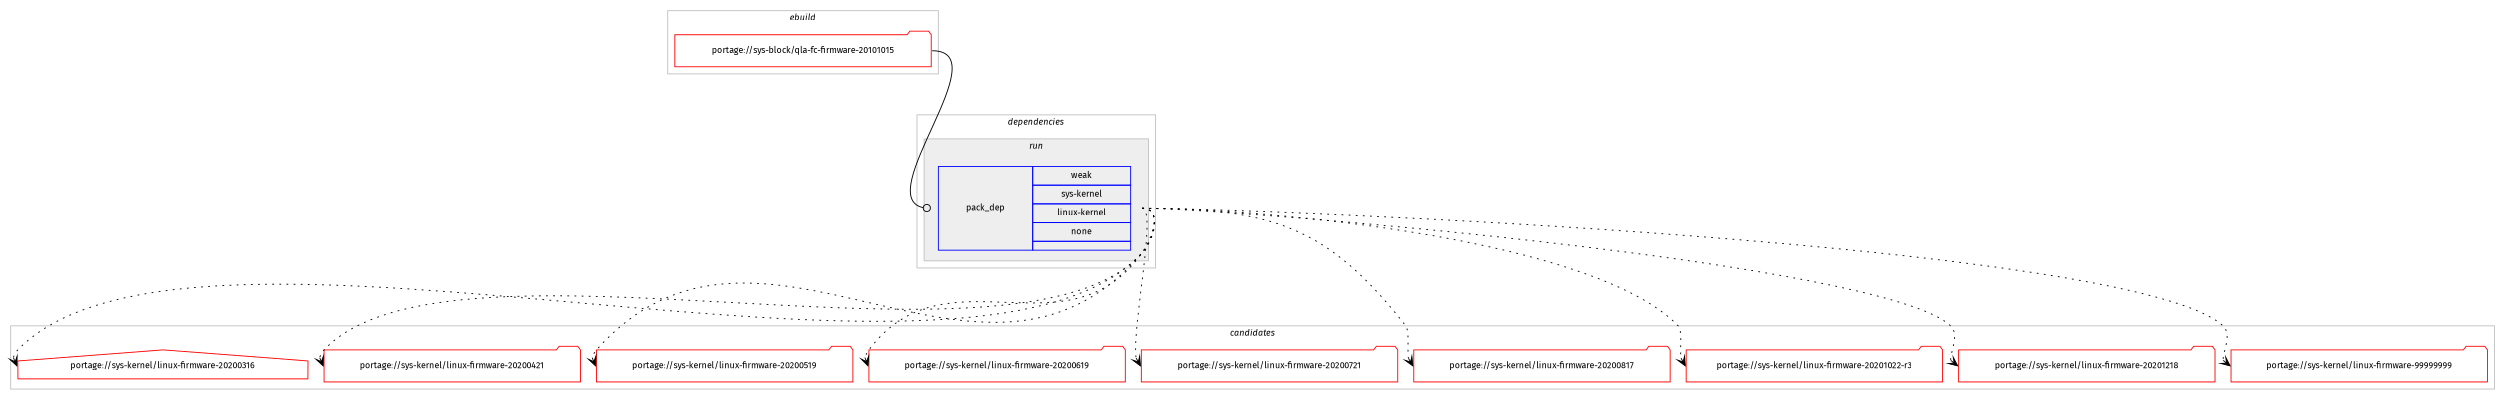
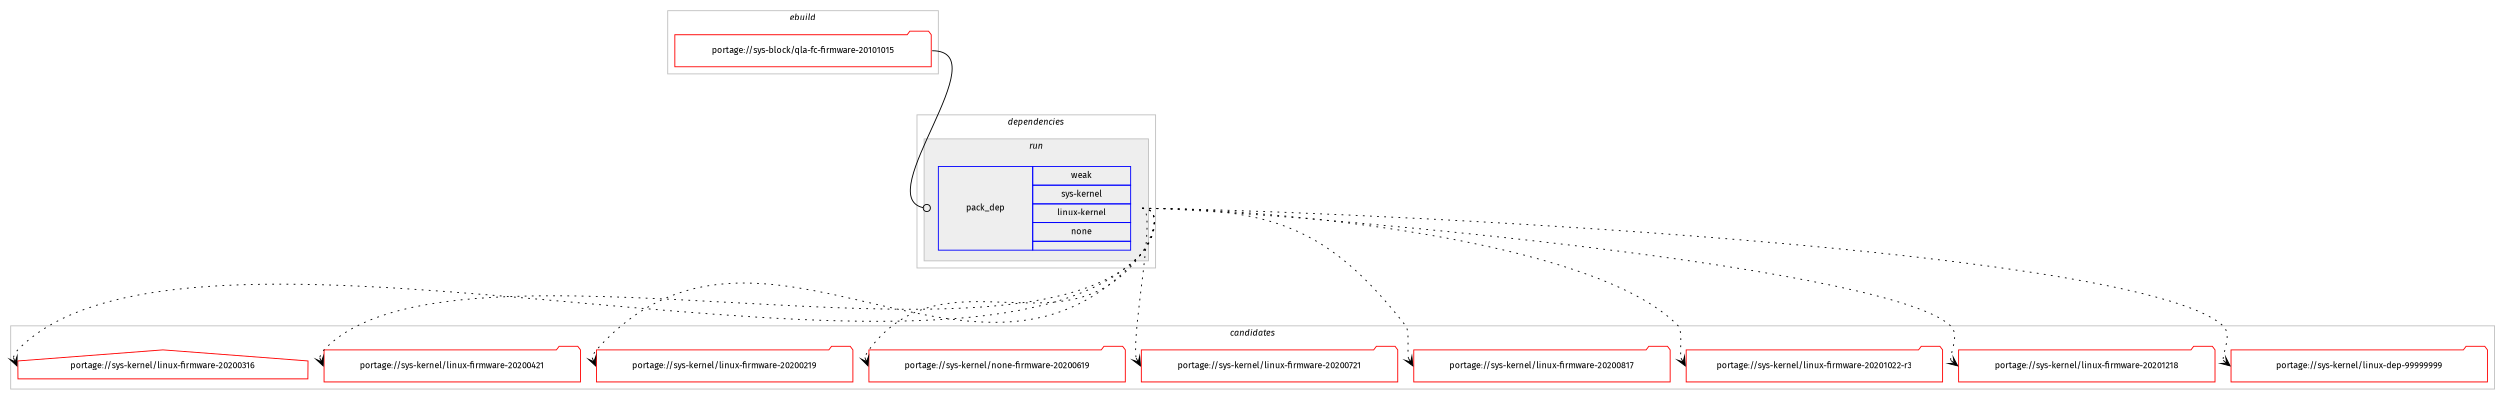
node "portage://sys-kernel/linux-firmware-20200519": label "portage://sys-kernel/linux-firmware-20200519" -> "portage://sys-kernel/linux-firmware-20200219"
node "portage://sys-kernel/linux-firmware-20200619": label "portage://sys-kernel/linux-firmware-20200619" -> "portage://sys-kernel/none-firmware-20200619"
node "portage://sys-kernel/linux-firmware-99999999": label "portage://sys-kernel/linux-firmware-99999999" -> "portage://sys-kernel/linux-dep-99999999"
